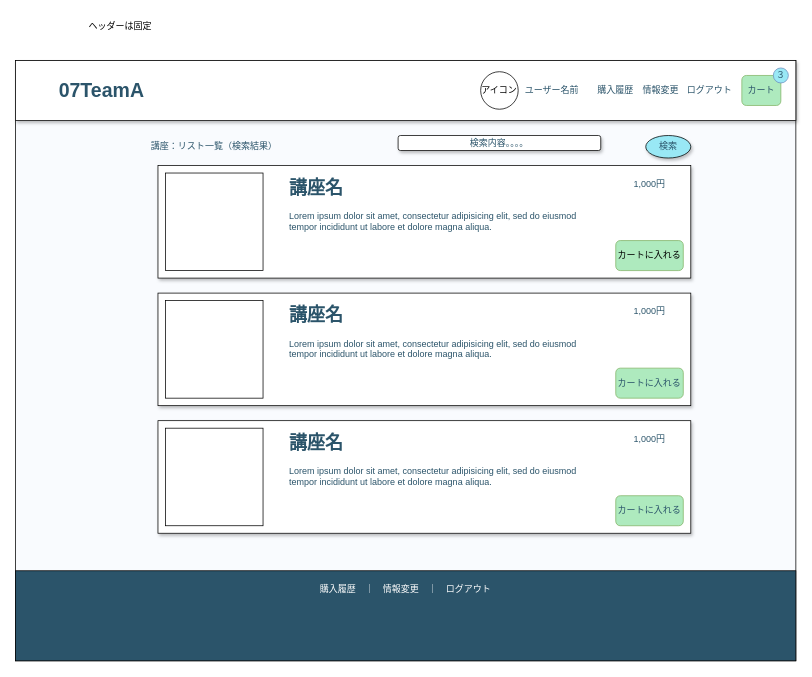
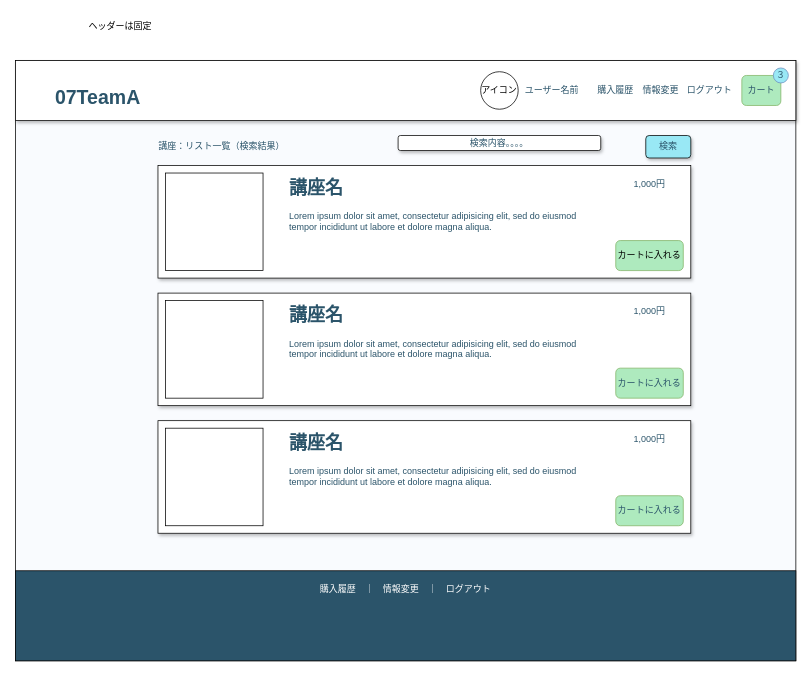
node "07TeamA": moved (102, 90) -> (98, 98)
node "講座：リスト一覧（検索結果）": moved (214, 147) -> (222, 147)
node "検索": shape ellipse -> rounded rectangle
